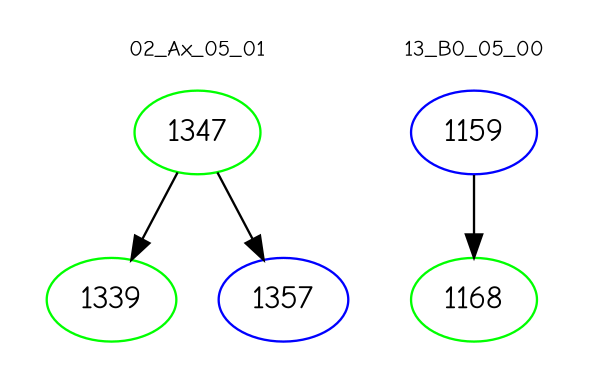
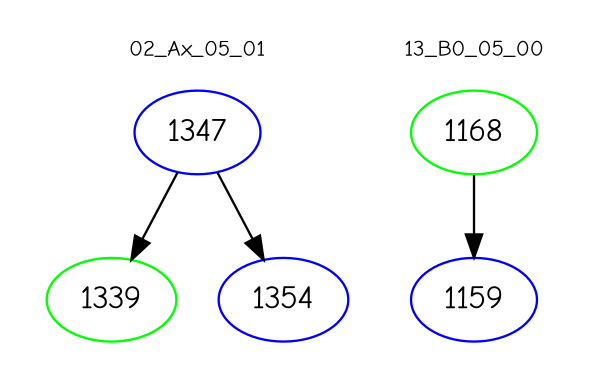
node "1347": color green -> blue
edge "1159" -> "1168": reversed
node "1357": label "1357" -> "1354"
